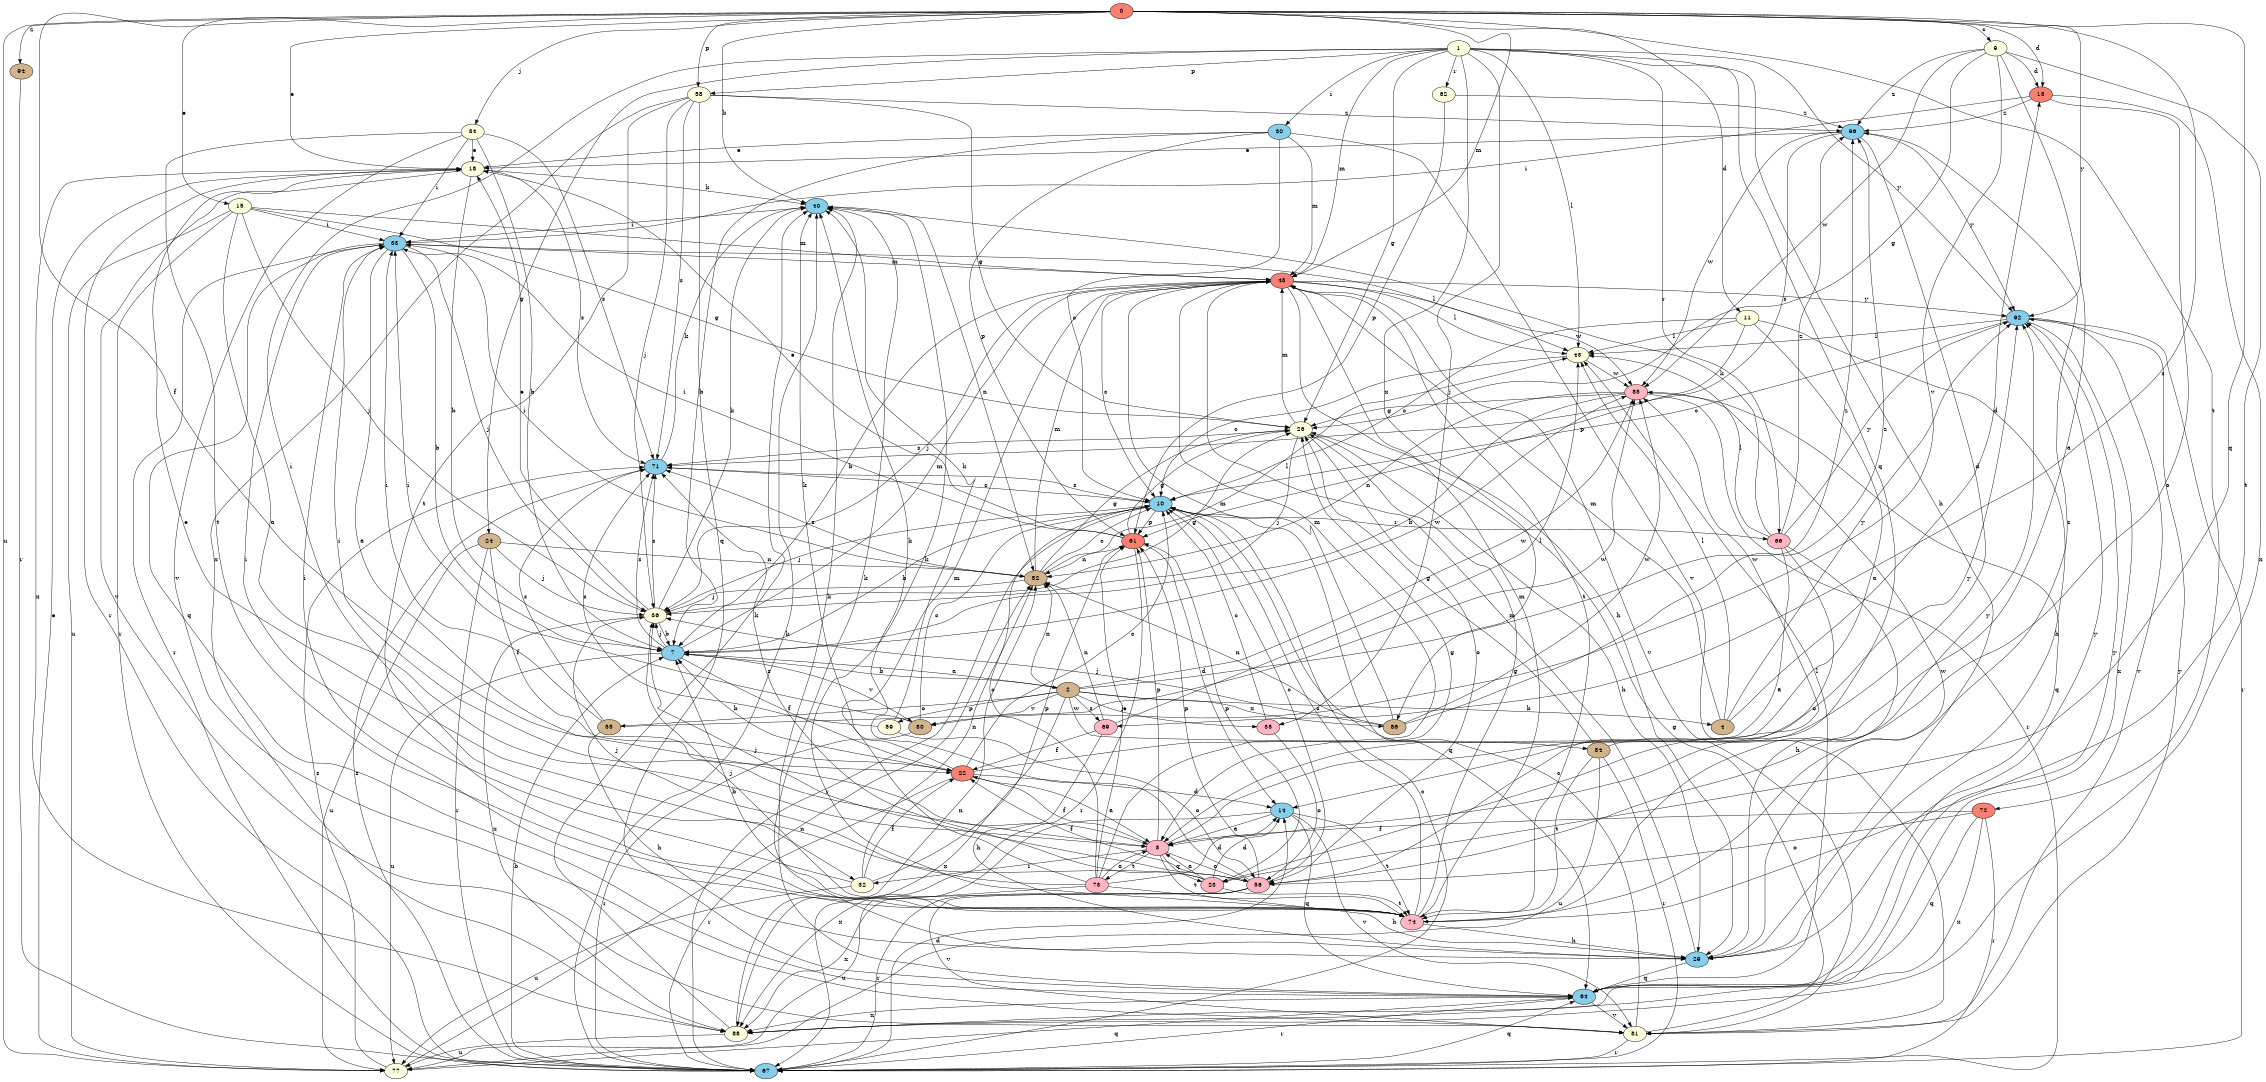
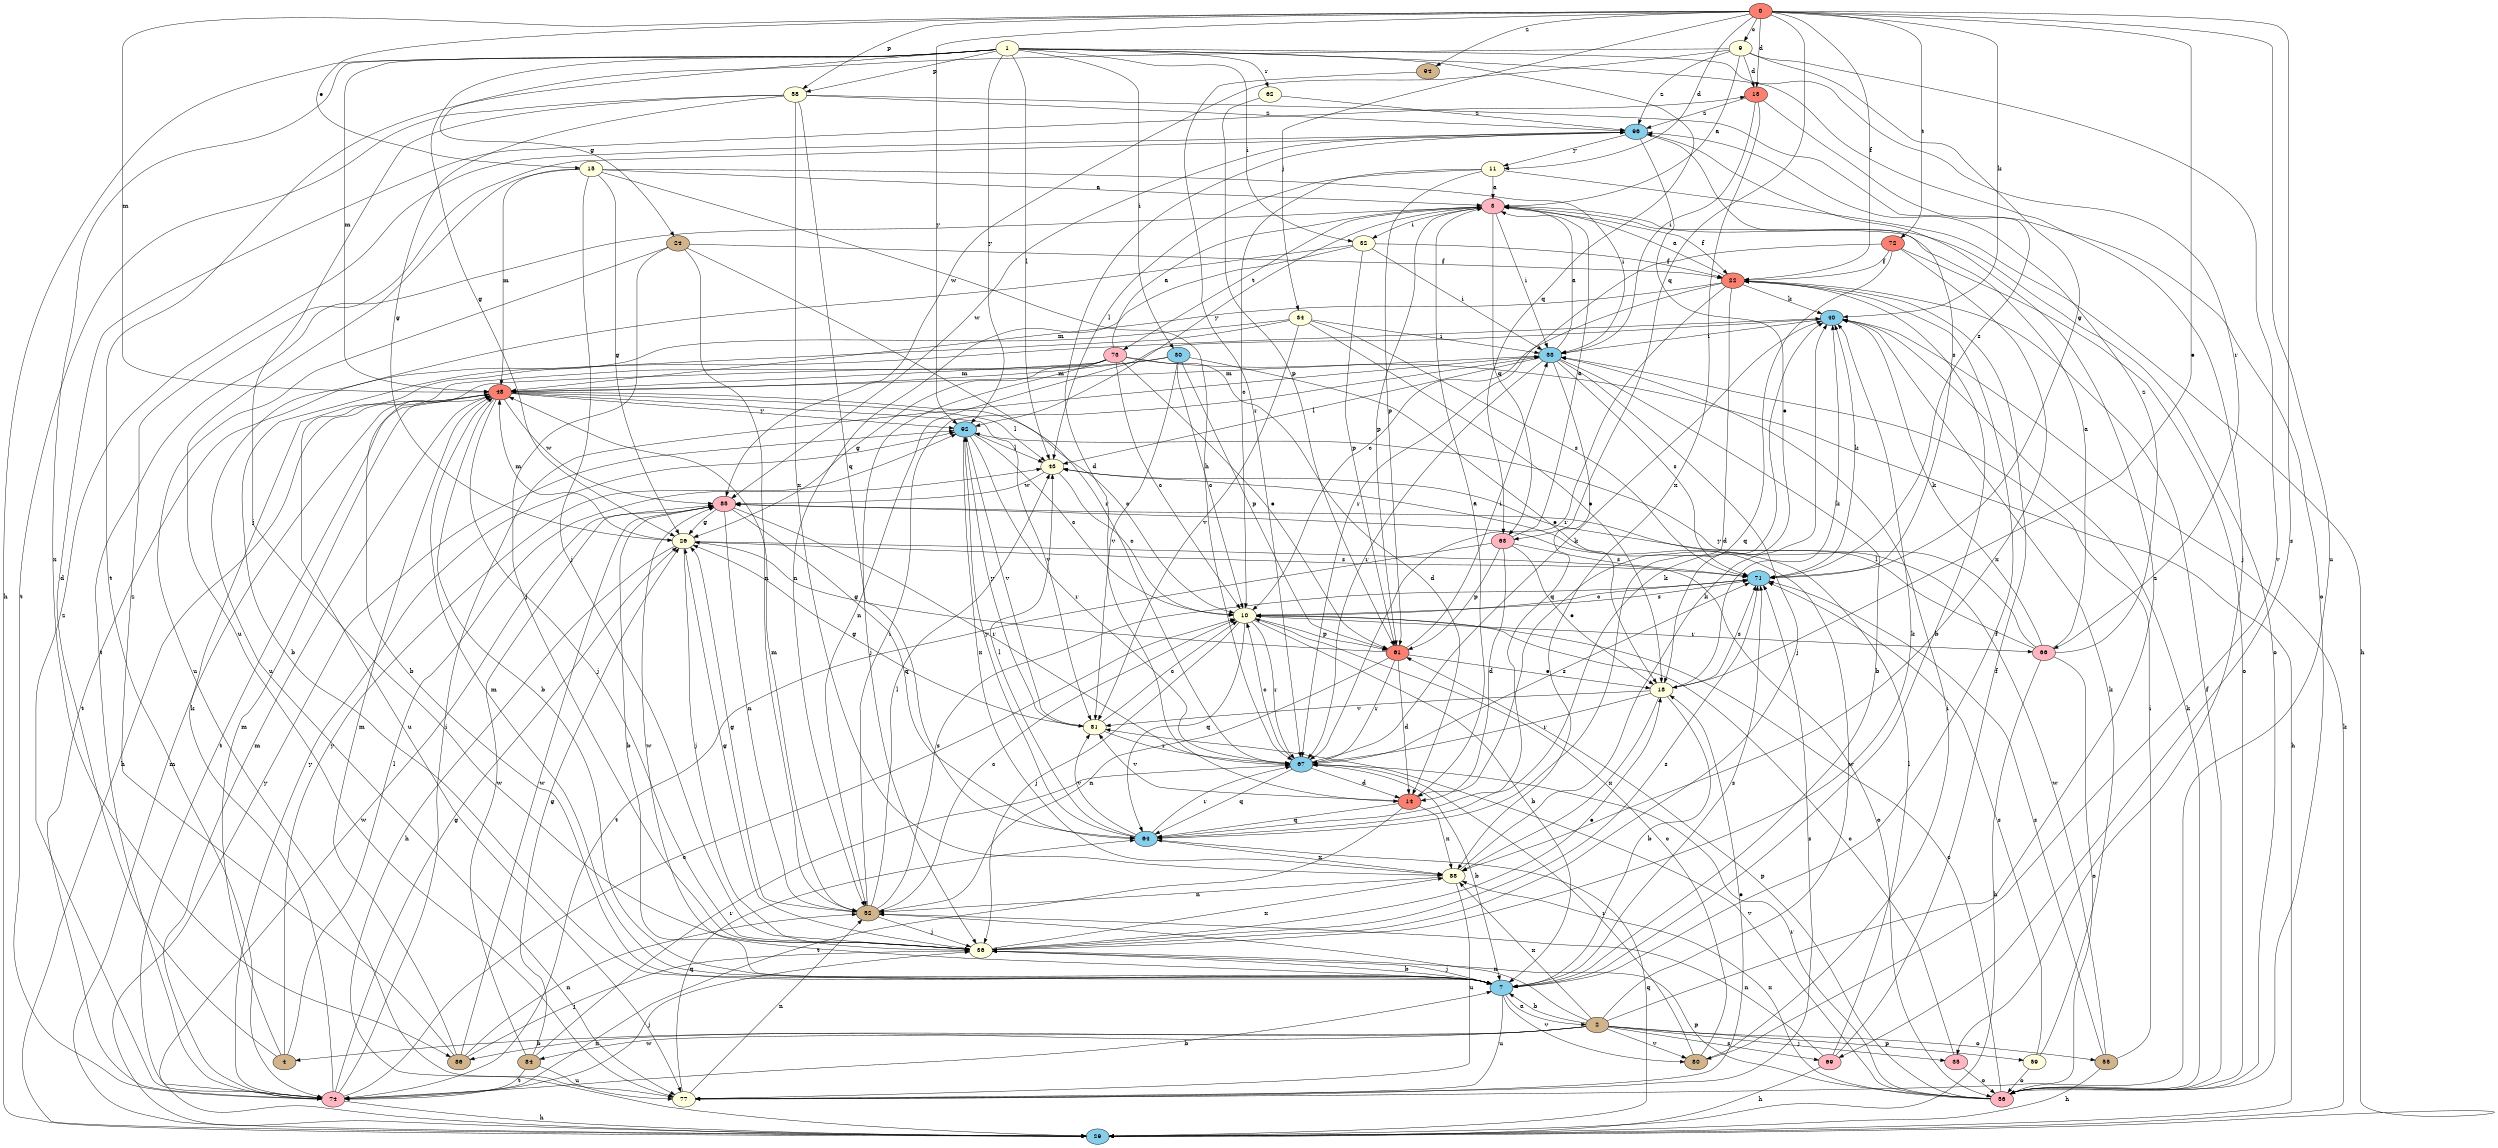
edge "96" -> "92": now "96" -> "11"
edge "9" -> "26": now "9" -> "71"
edge "33" -> "71": added, label "s"
node "10": fillcolor skyblue -> lightyellow
edge "15" -> "67": label "r" -> "h"
edge "56" -> "36": label "j" -> "p"
node "14": fillcolor skyblue -> salmon
edge "72" -> "3": now "72" -> "22"
node "23": label "23" -> "63"
